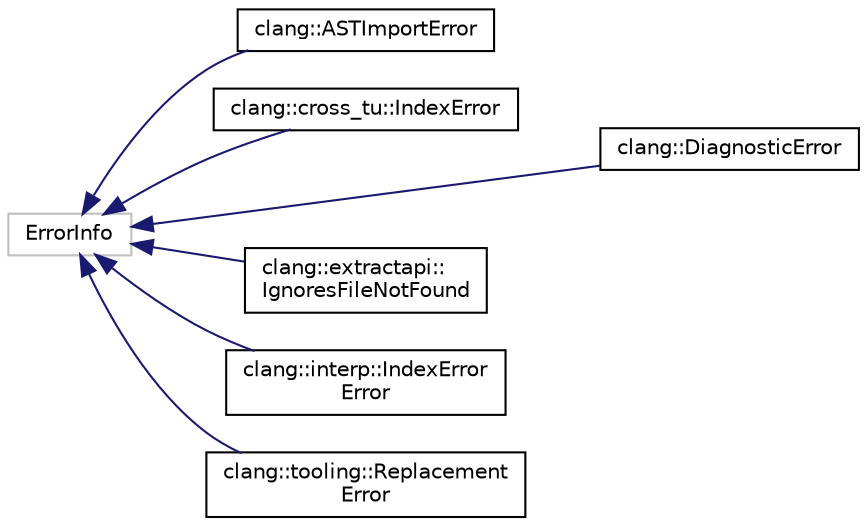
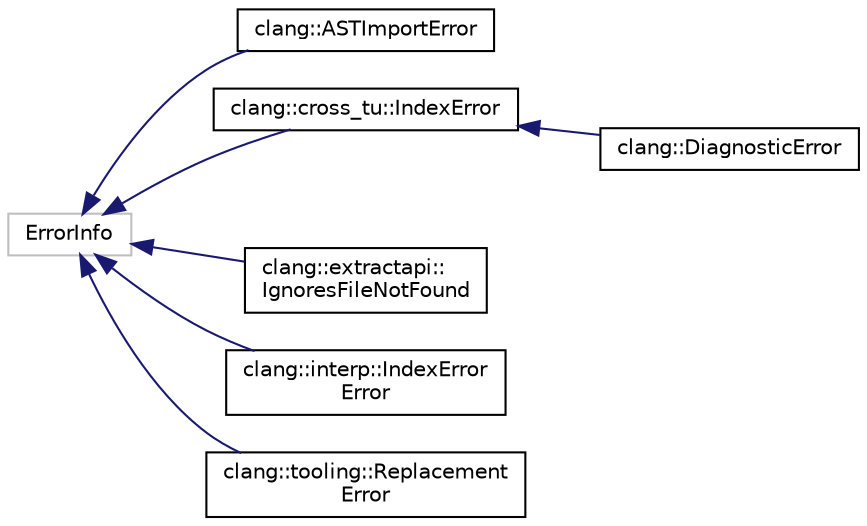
edge "clang::DiagnosticError" -> "ErrorInfo": now "clang::DiagnosticError" -> "clang::cross_tu::IndexError"
